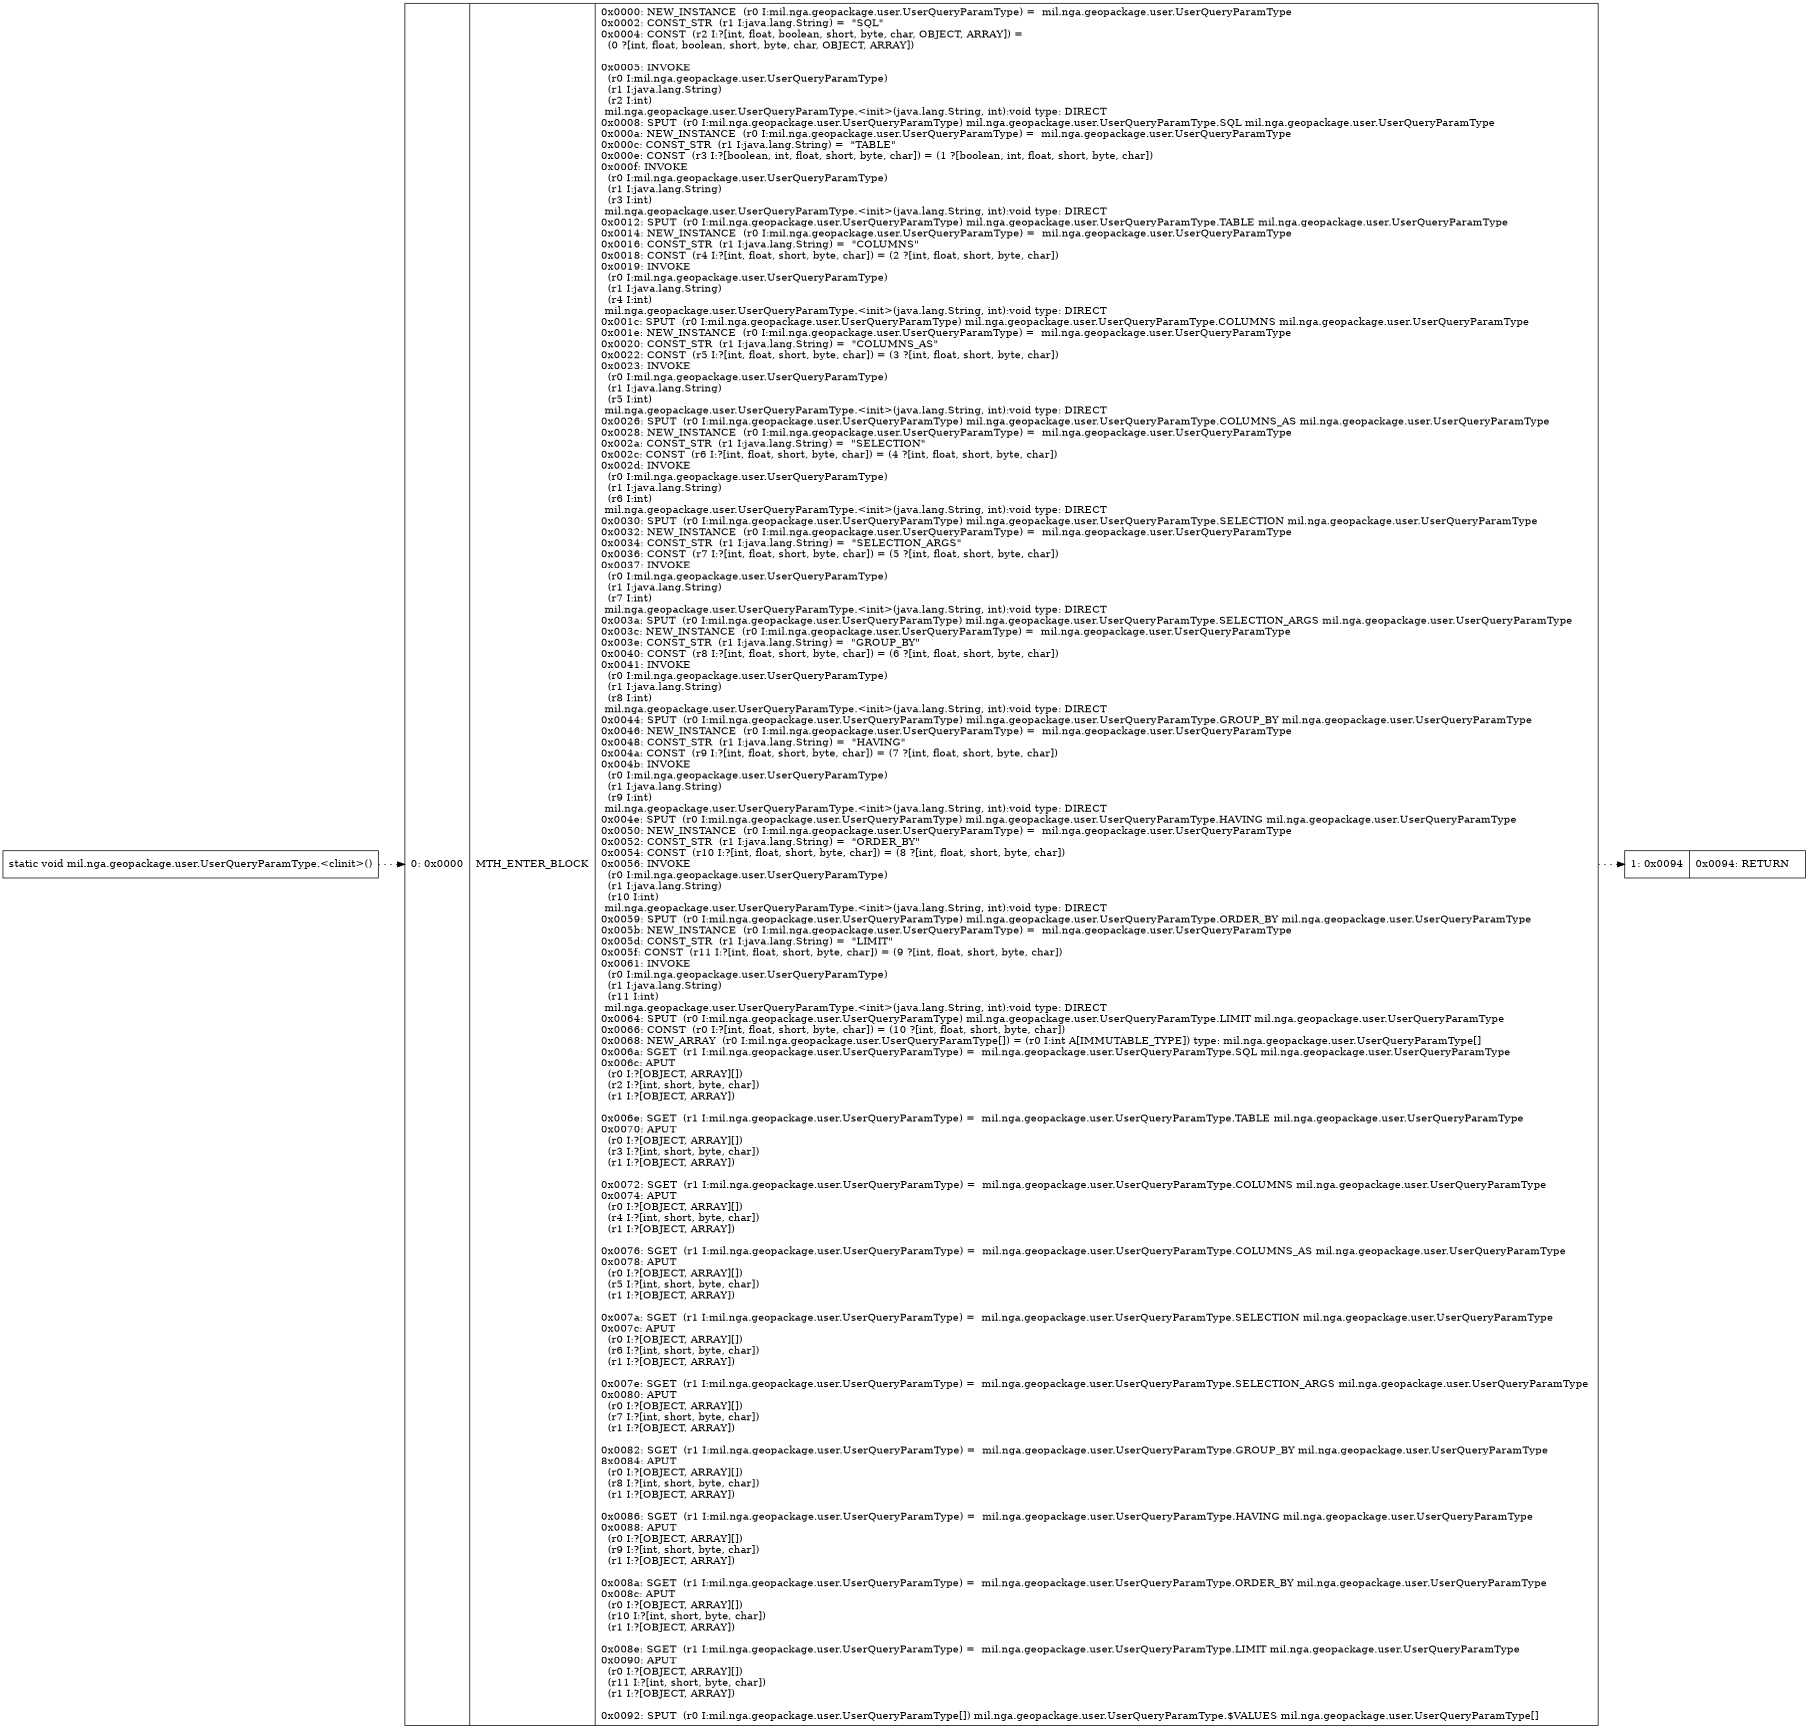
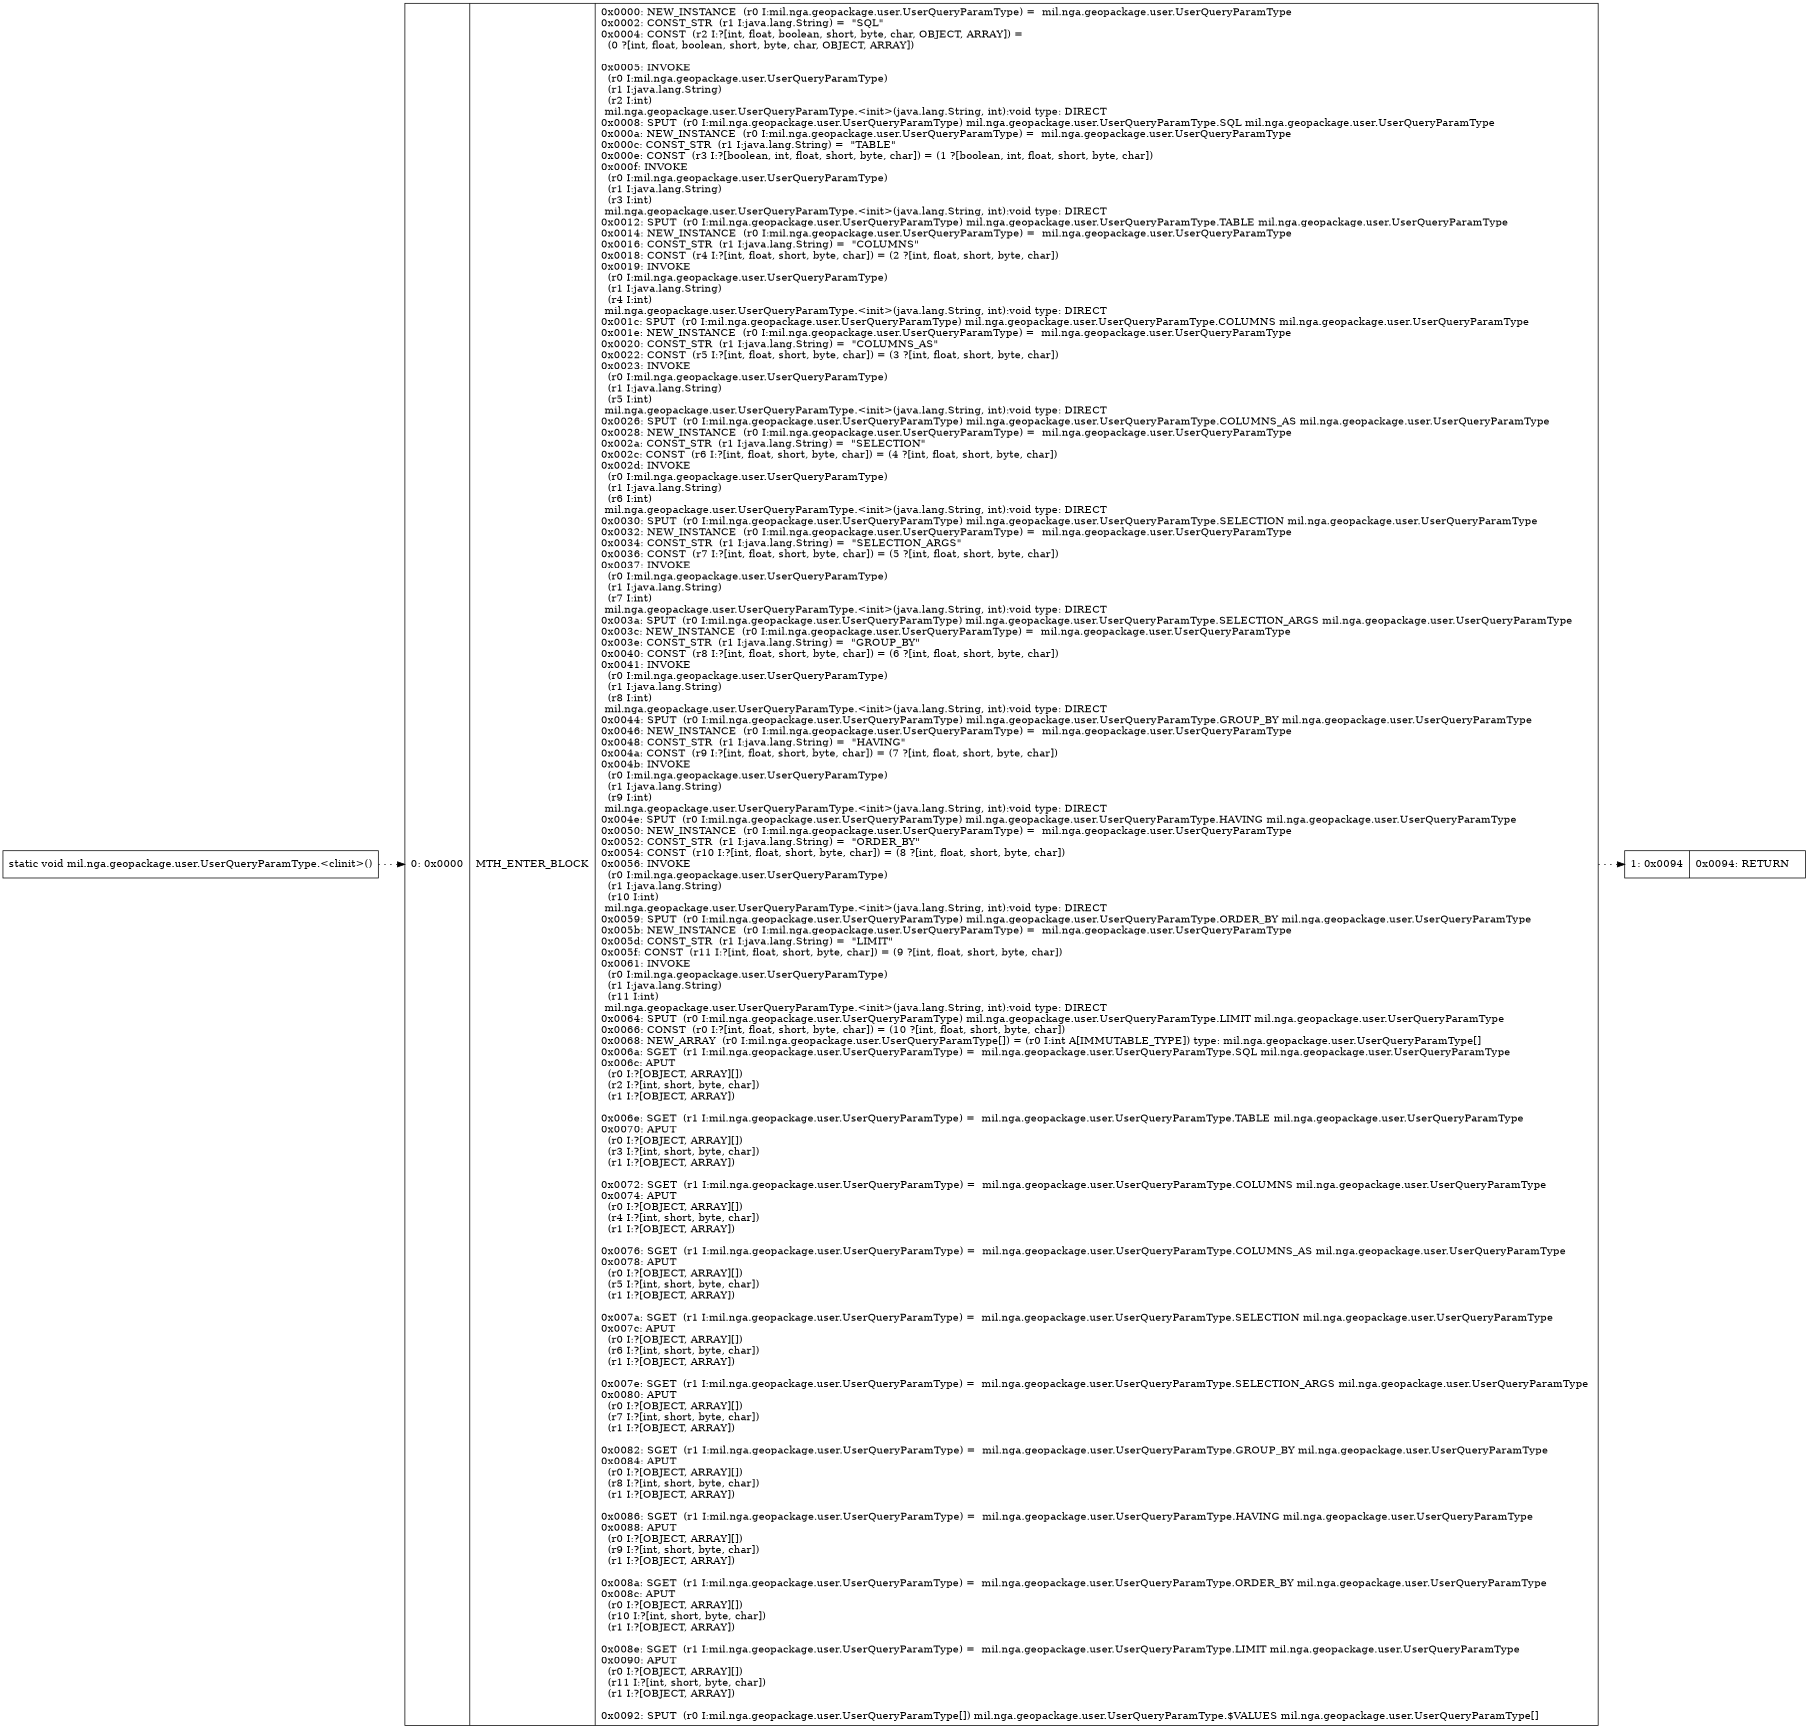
node "0: 0x0000": text "8x0084: APUT" -> "0x0084: APUT"
